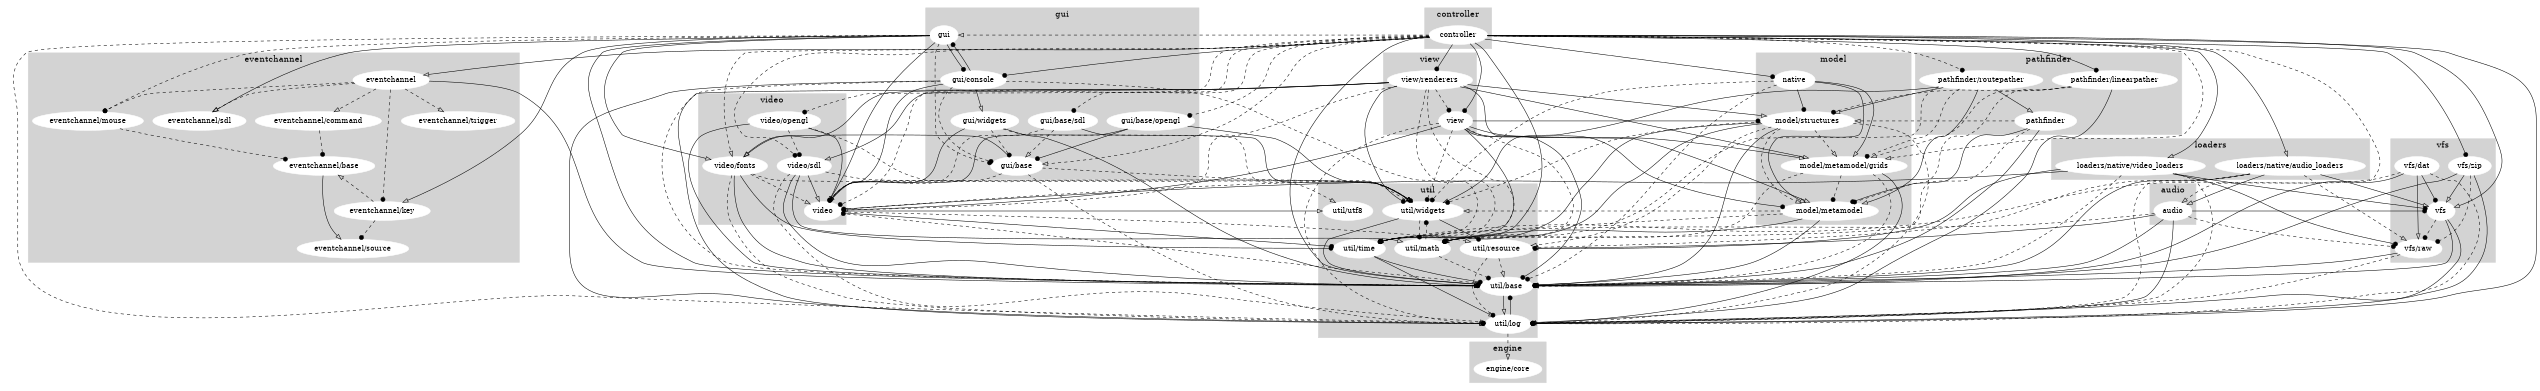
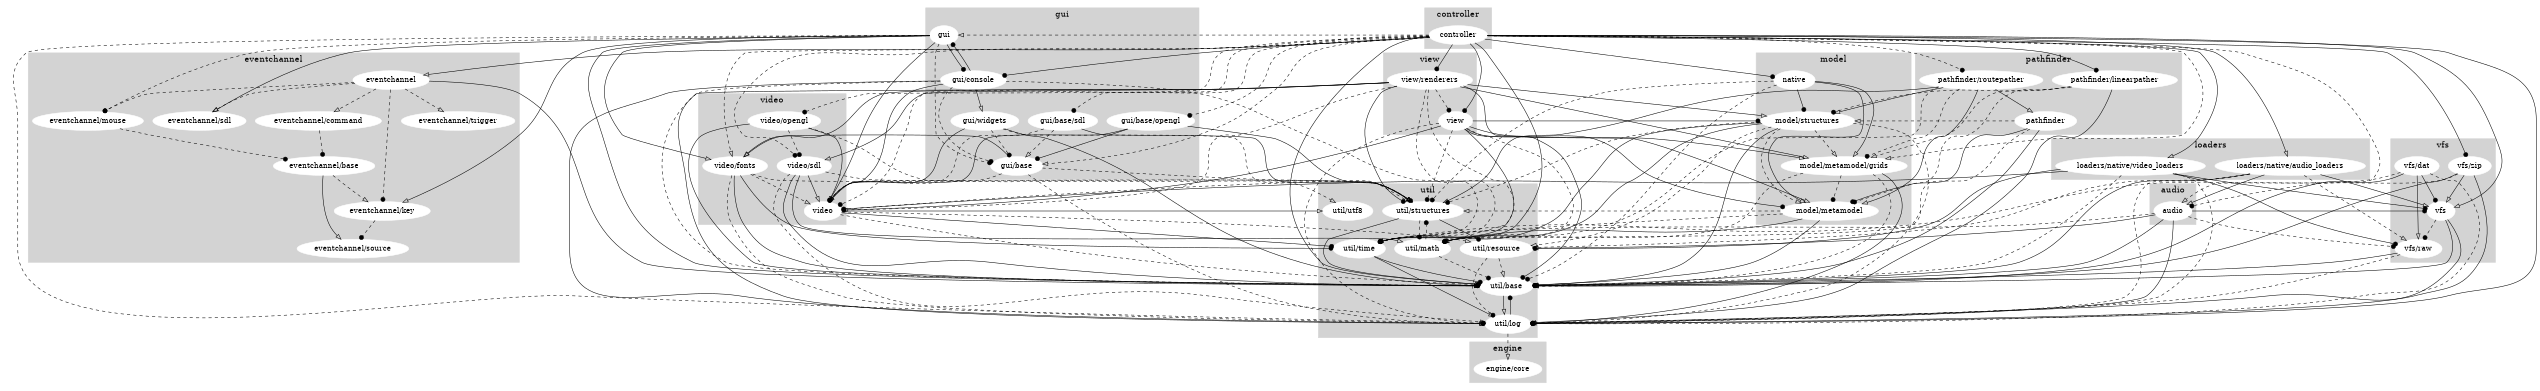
edge "eventchannel/key" -> "eventchannel/base": reversed
node "util/widgets": label "util/widgets" -> "util/structures"
edge "vfs/zip" -> "vfs/raw": now "vfs/zip" -> "audio"
edge "util/base" -> "video": reversed
